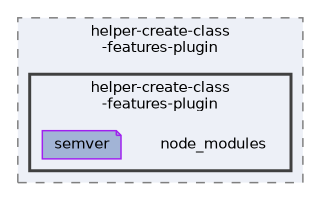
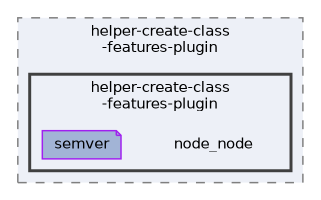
node "node_modules": label "node_modules" -> "node_node"
